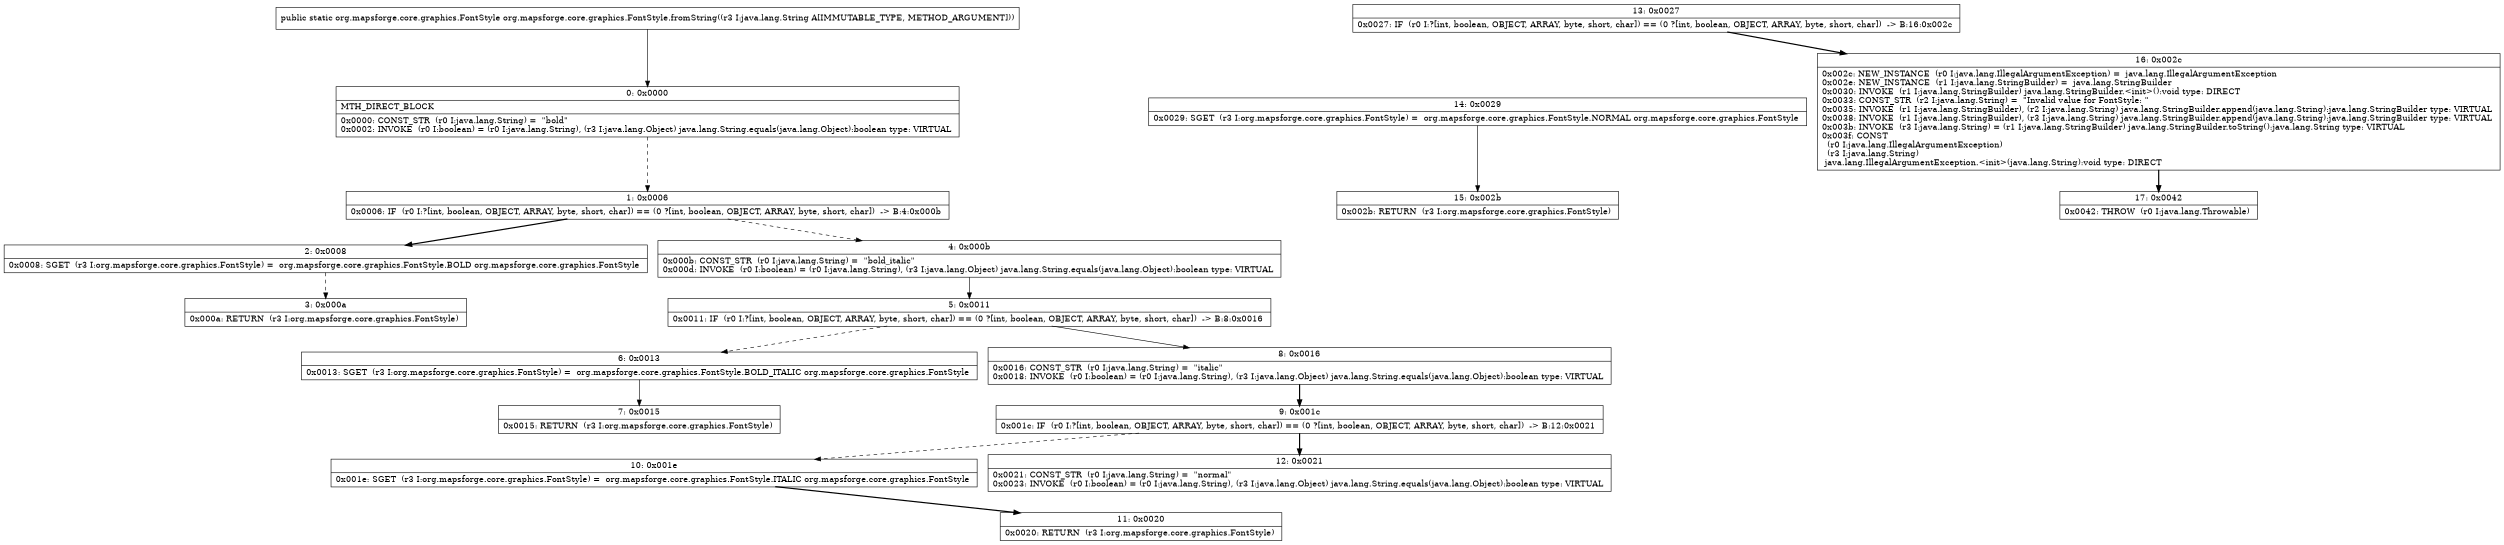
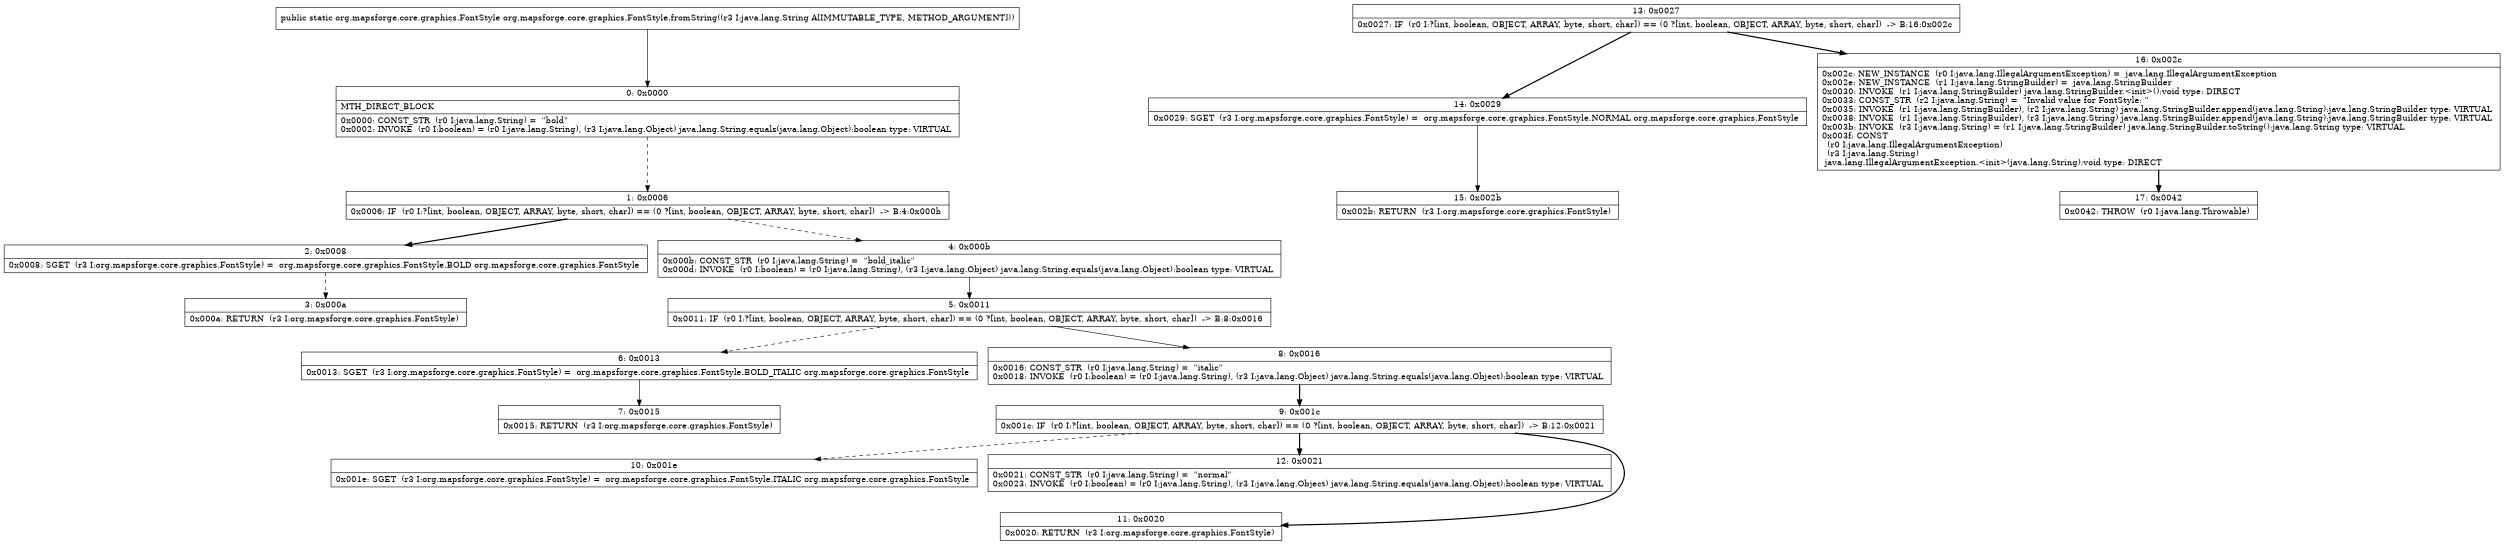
edge "13: 0x0027" -> "14: 0x0029": added
edge "10: 0x001e" -> "11: 0x0020": now "9: 0x001c" -> "11: 0x0020"
